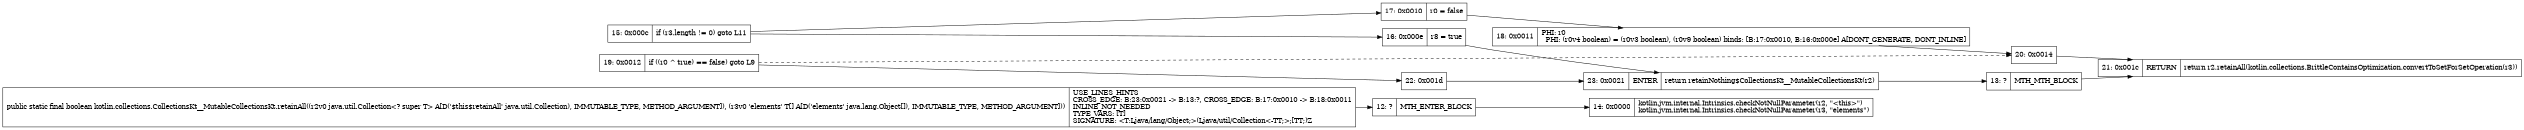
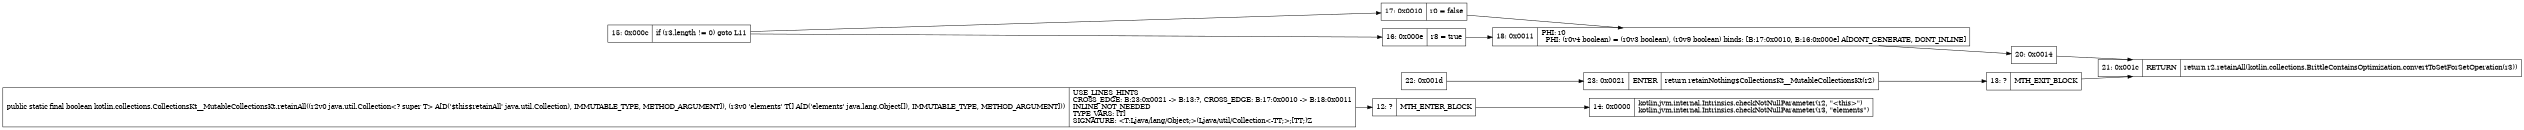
edge "16: 0x000e" -> "23: 0x0021": now "16: 0x000e" -> "18: 0x0011"
node "19: 0x0012": removed
node "13: ?": text "MTH_MTH_BLOCK" -> "MTH_EXIT_BLOCK"
